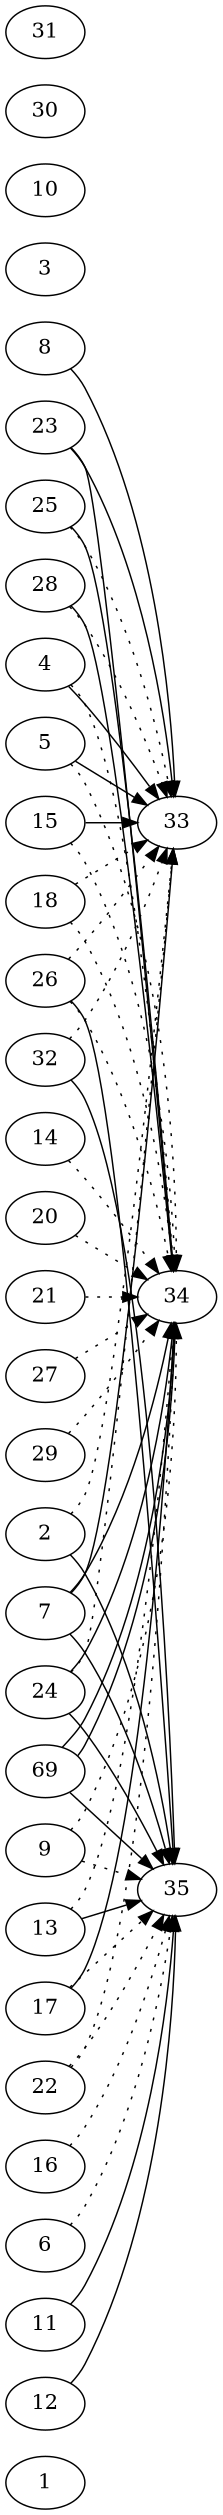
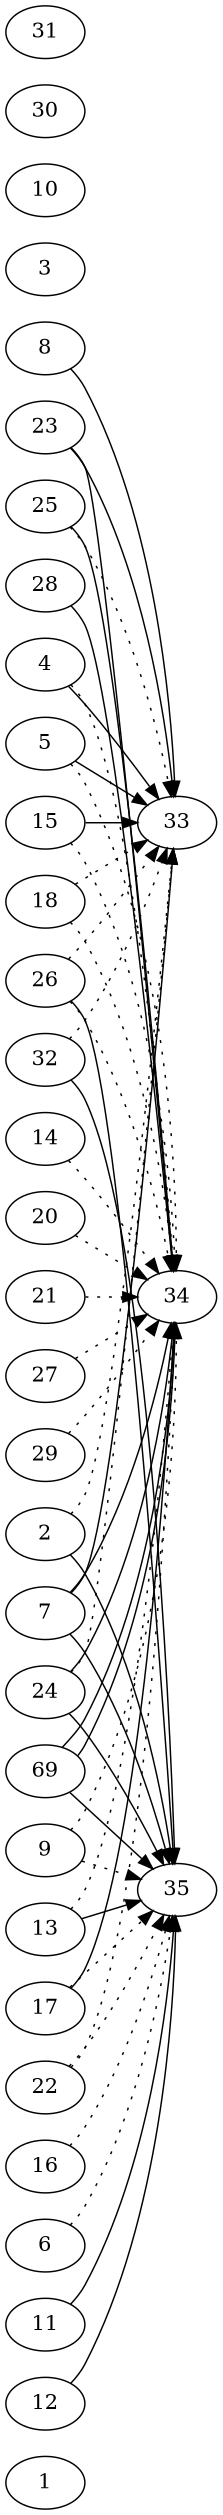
edge "28" -> "33": removed
